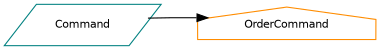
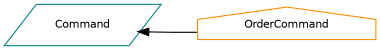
edge "Command" -> "OrderCommand": reversed
